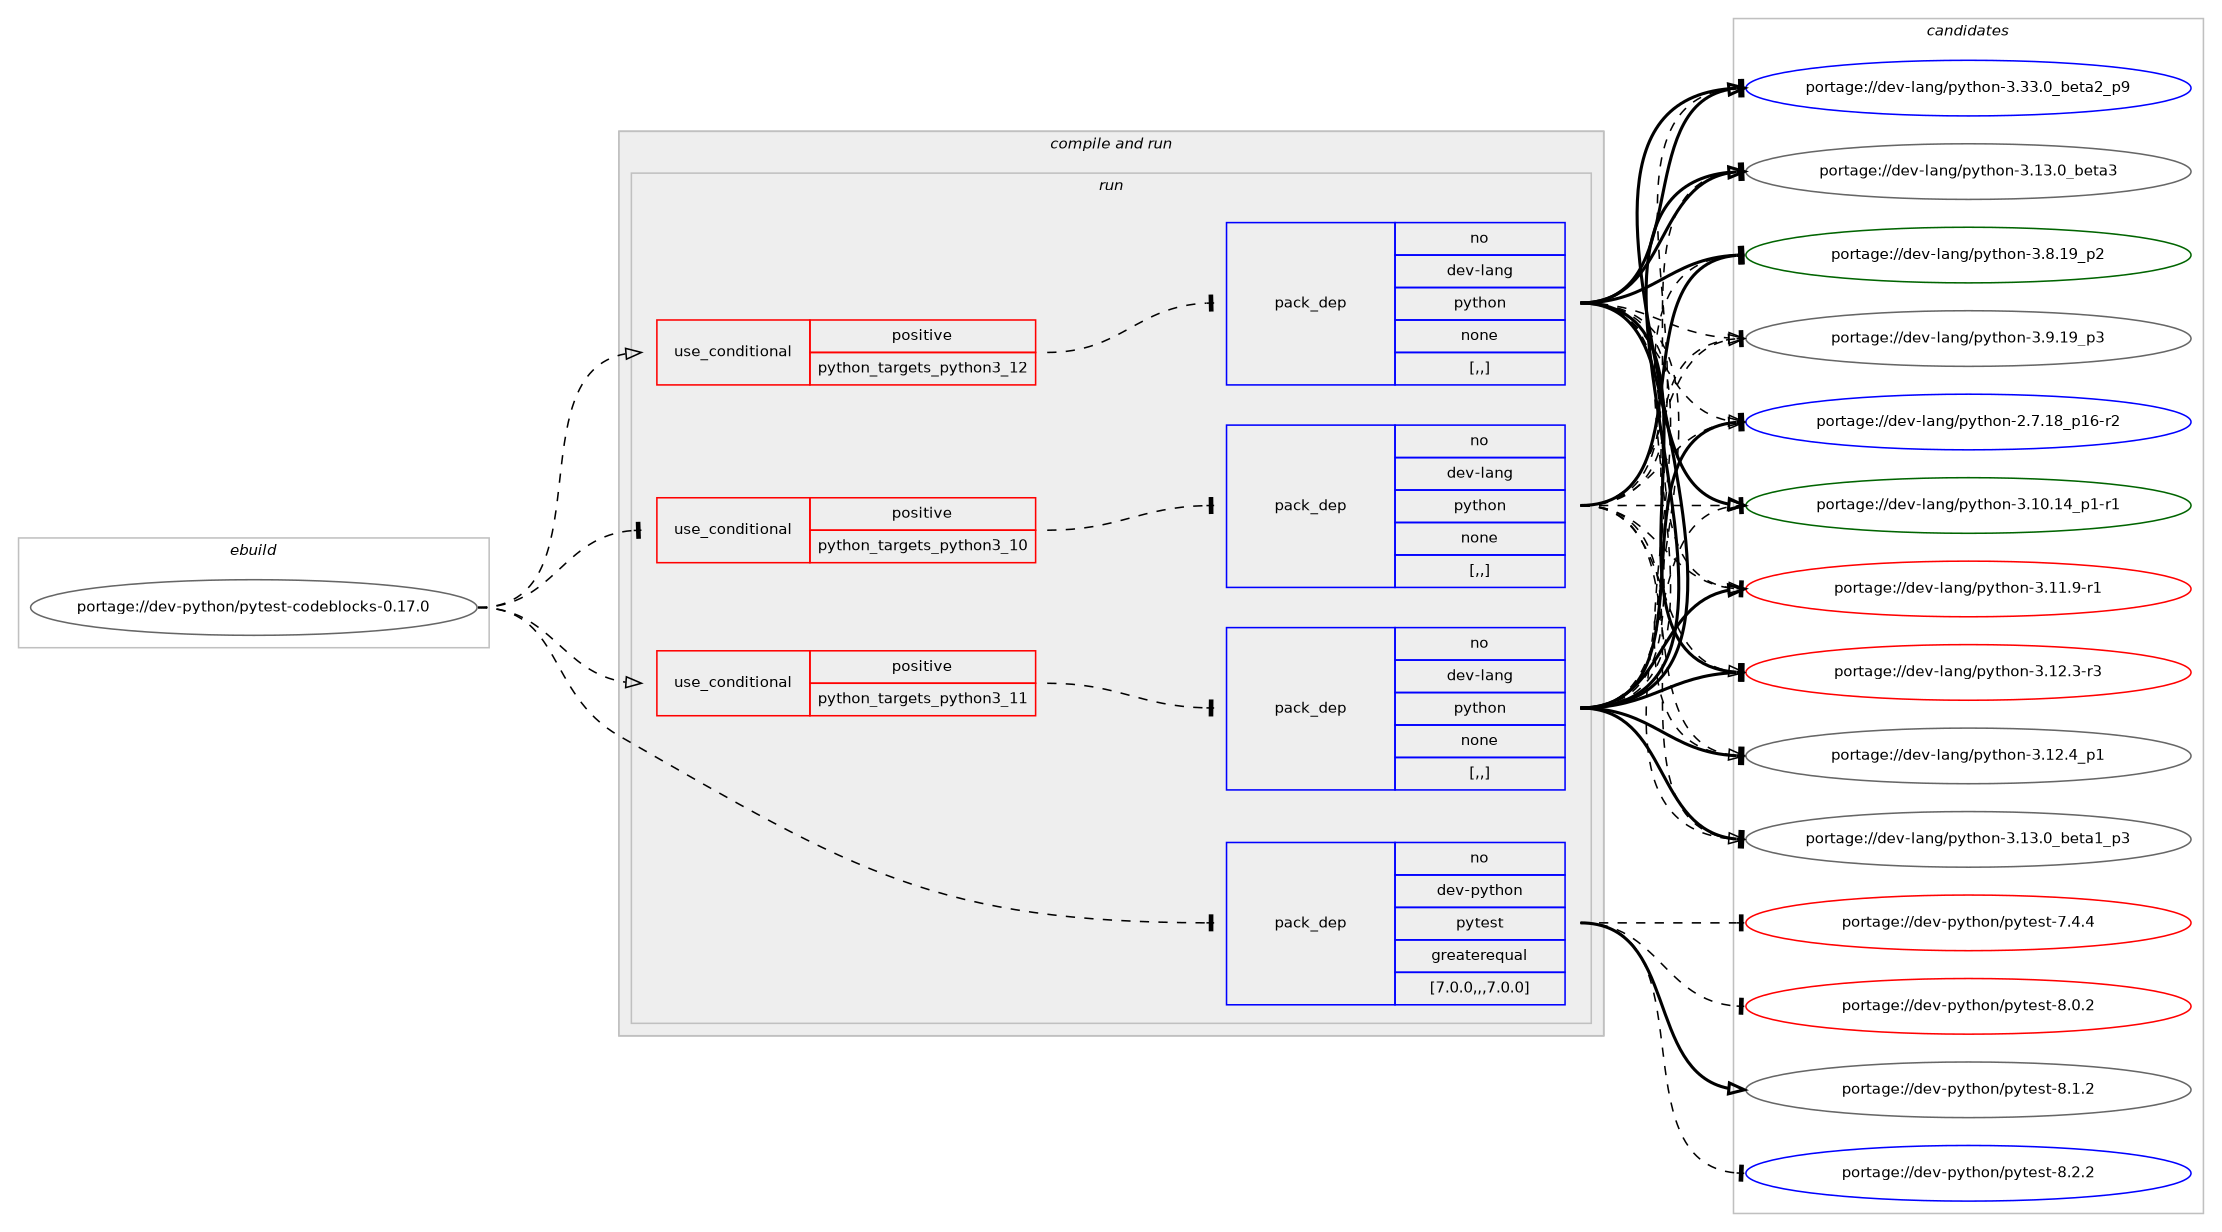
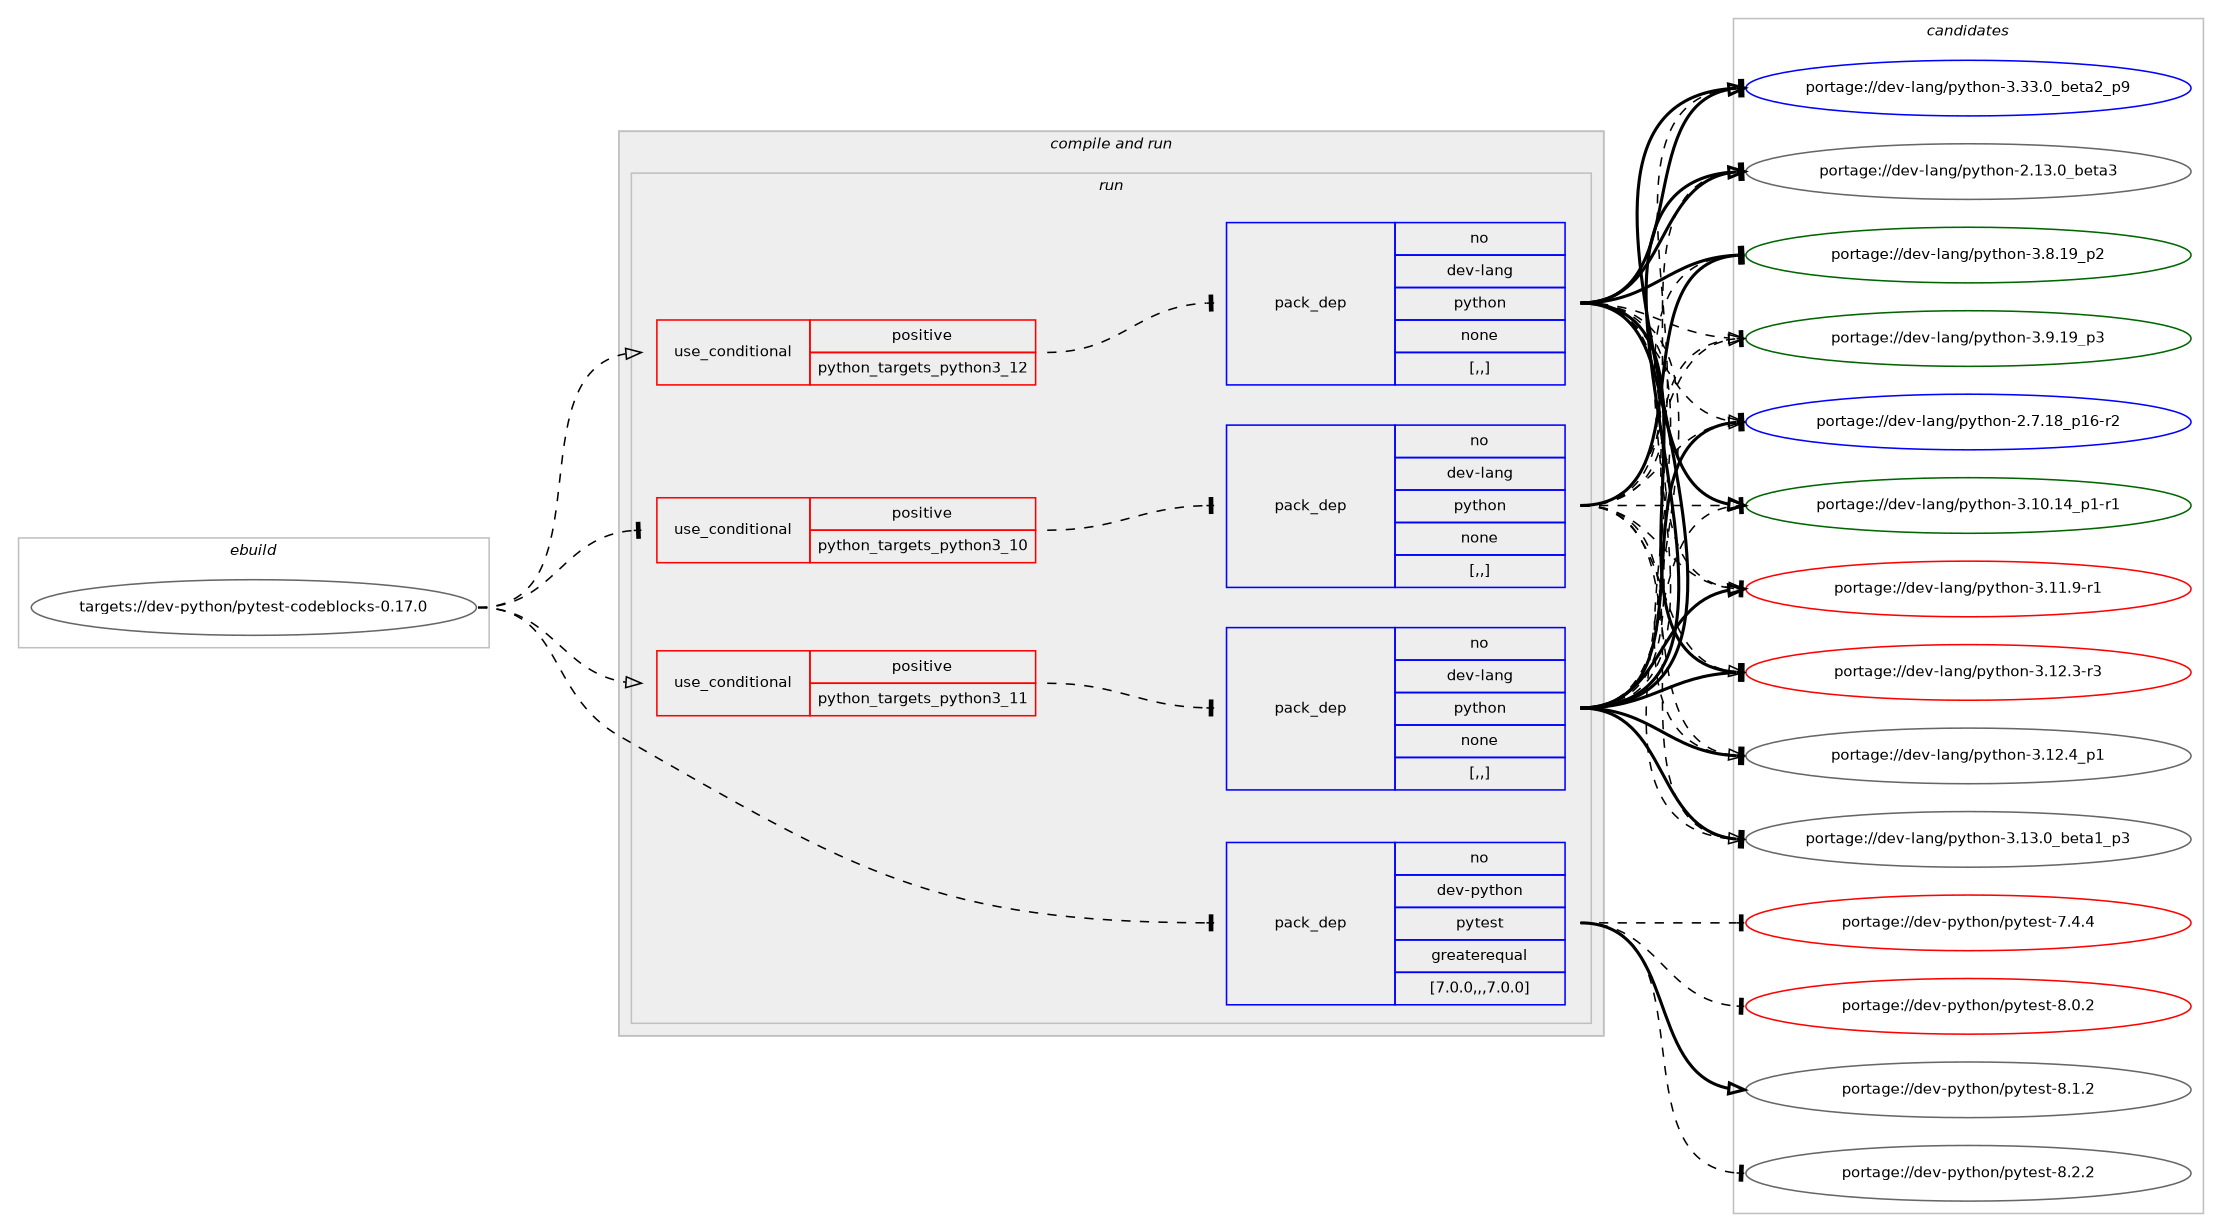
node "portage://dev-lang/python-3.13.0_beta3": label "portage://dev-lang/python-3.13.0_beta3" -> "portage://dev-lang/python-2.13.0_beta3"
node "portage://dev-lang/python-3.9.19_p3": color gray40 -> darkgreen
node "portage://dev-python/pytest-codeblocks-0.17.0": label "portage://dev-python/pytest-codeblocks-0.17.0" -> "targets://dev-python/pytest-codeblocks-0.17.0"
node "portage://dev-python/pytest-8.2.2": color blue -> gray40
